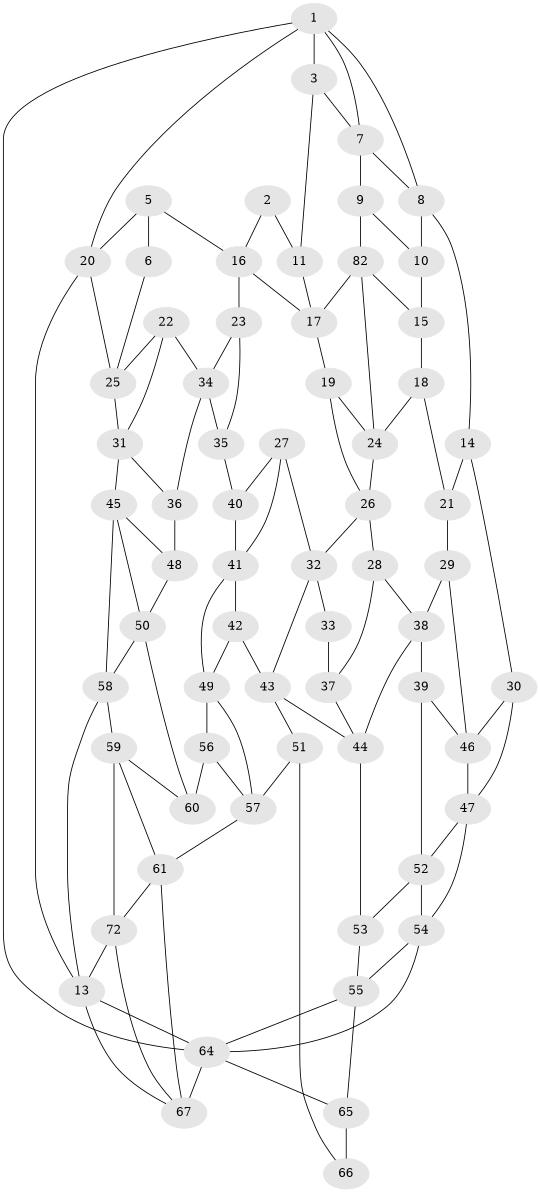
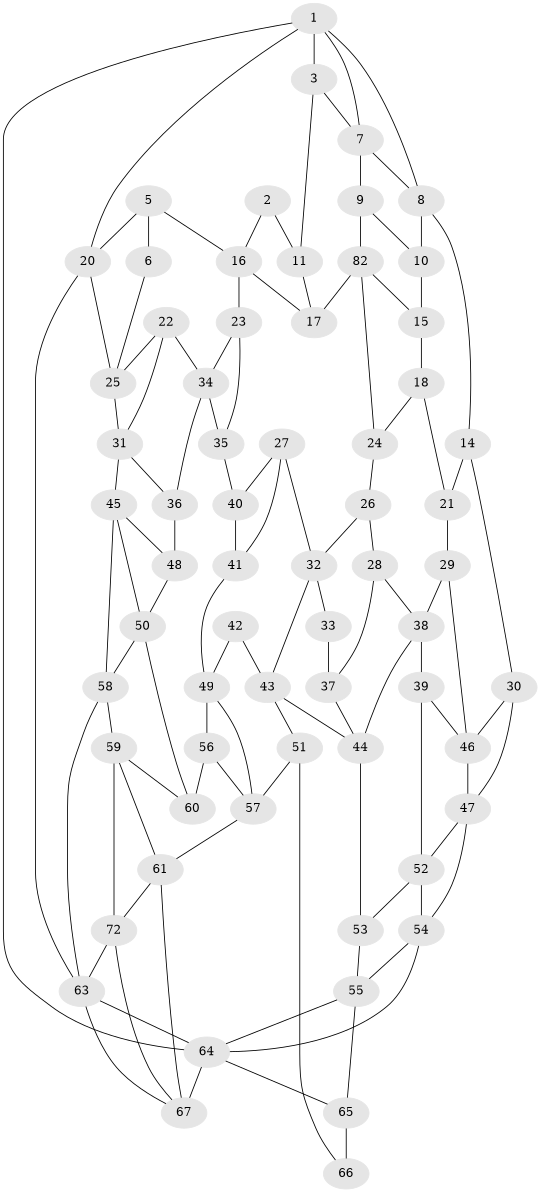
node "19": removed
edge "41" -- "42": removed
node "13": label "13" -> "63"
